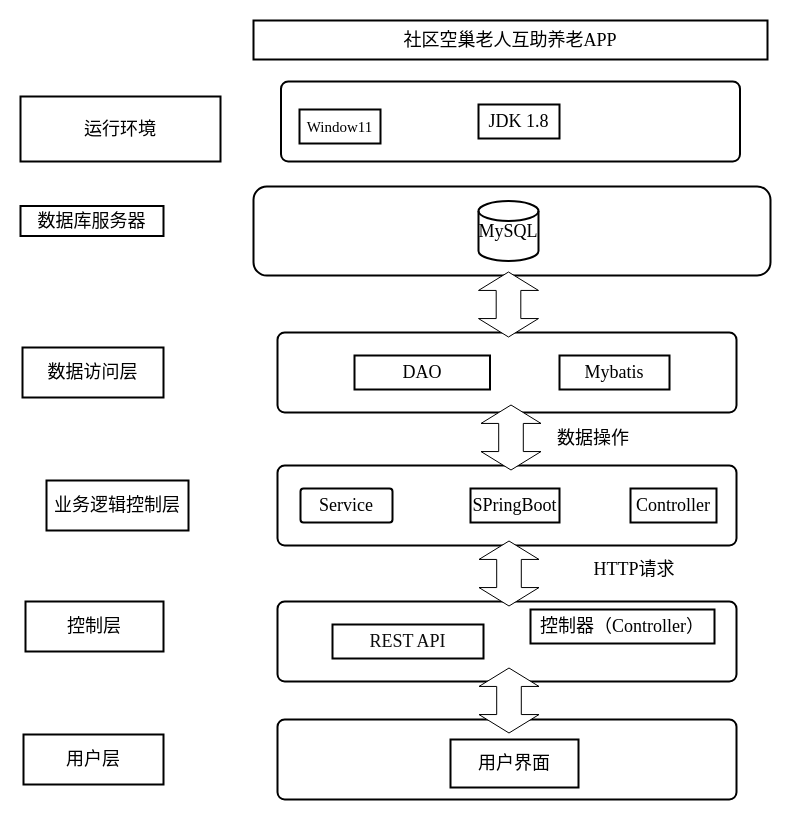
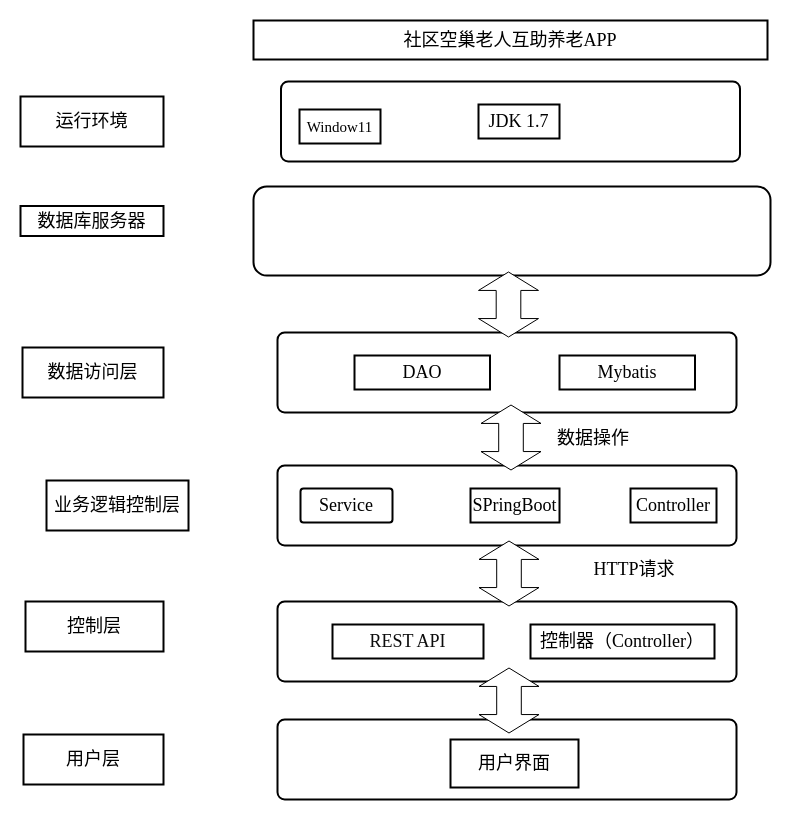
node "JDK 1.8": label "JDK 1.8" -> "JDK 1.7"
node "运行环境": size 200x65 -> 143x50
node "MySQL": removed
node "Mybatis": size 110x34 -> 136x34
node "控制器（Controller）": moved (623, 627) -> (623, 642)
